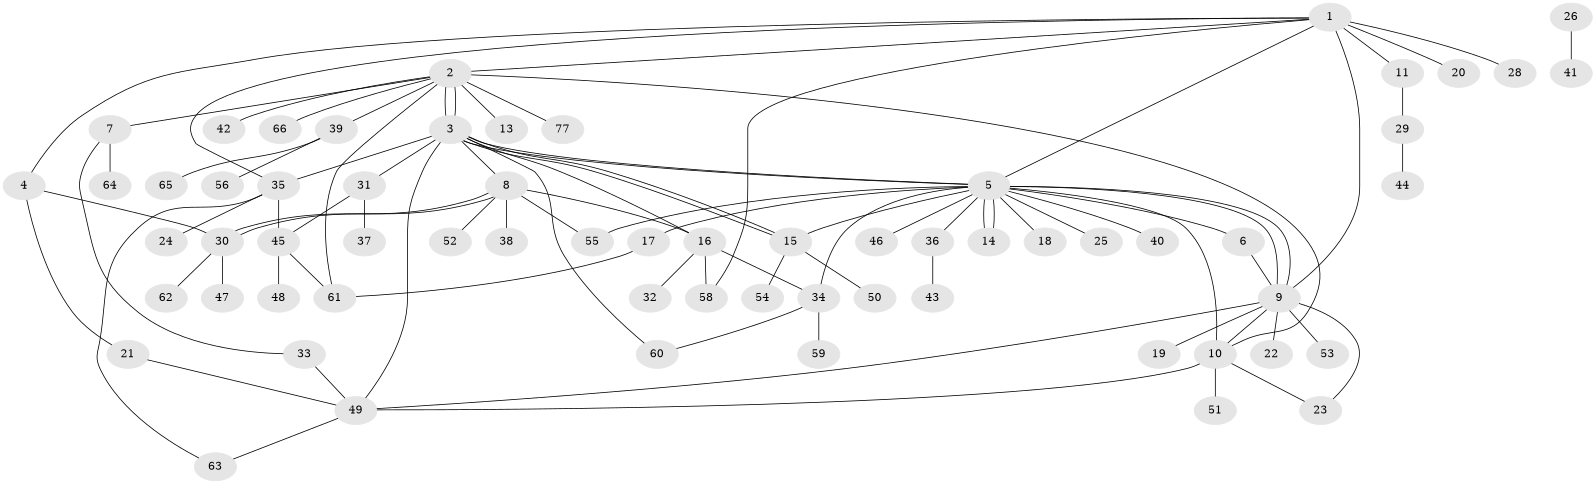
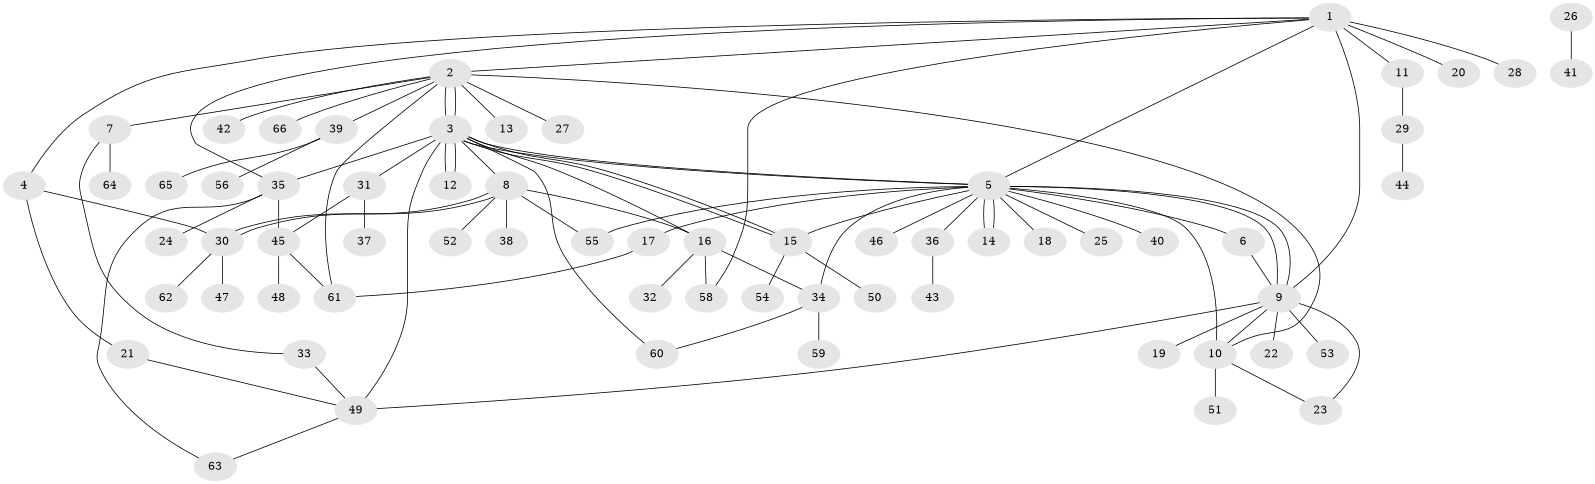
node "77": label "77" -> "27"
node "12": added
edge "10" -- "49": removed
